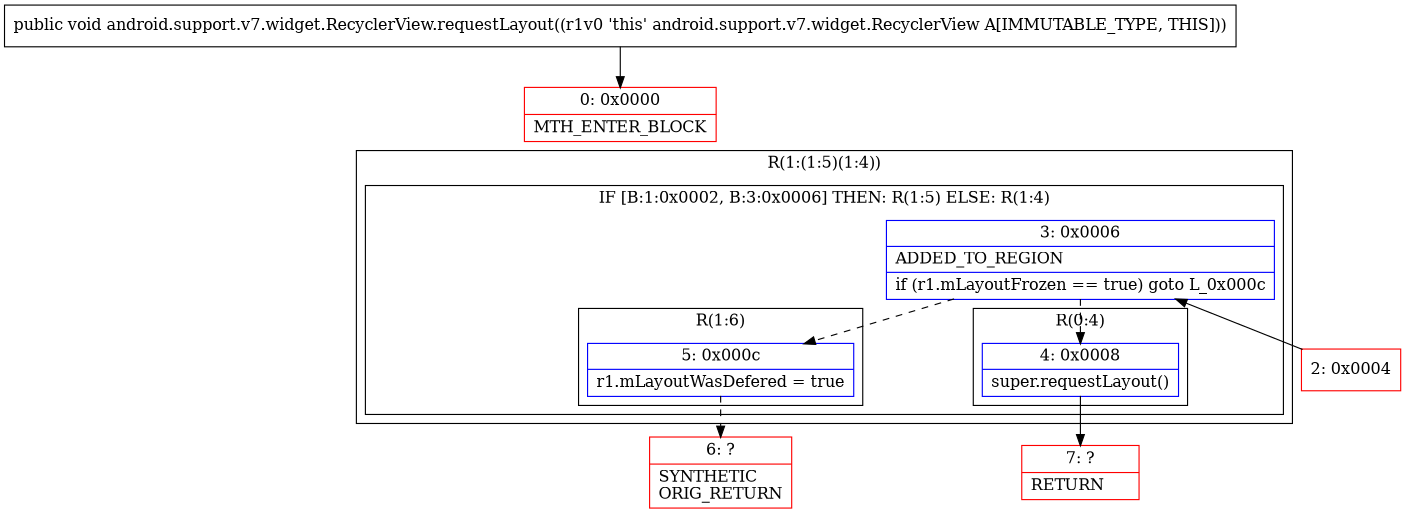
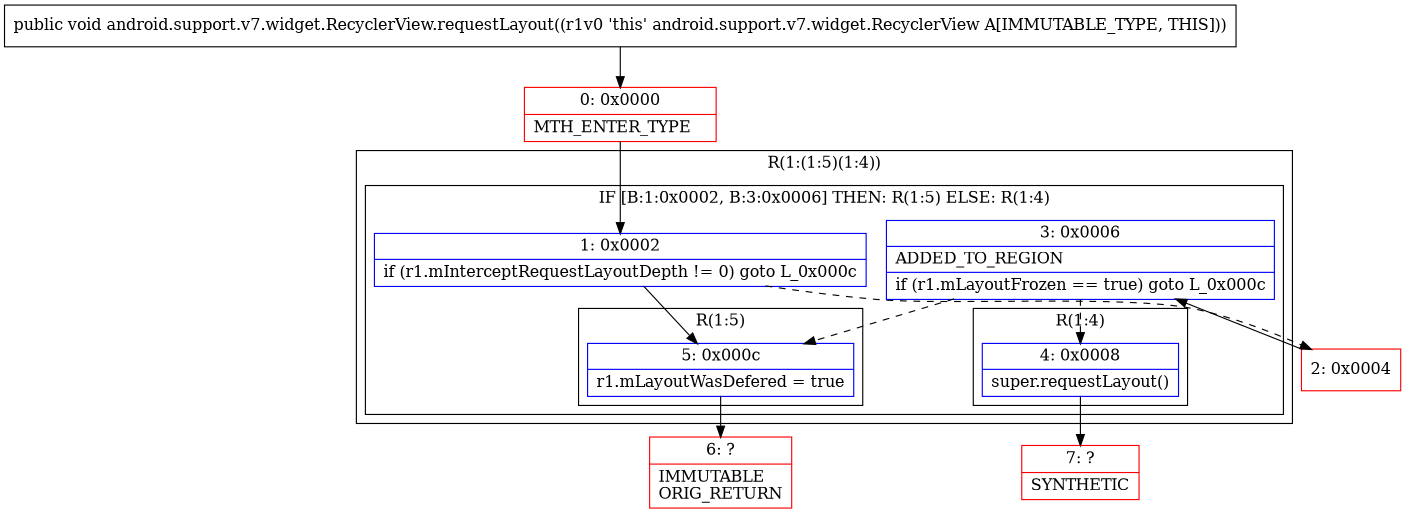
node "0: 0x0000": text "MTH_ENTER_BLOCK" -> "MTH_ENTER_TYPE"
node "1: 0x0002": added
cluster "R(1:6)": label "R(1:6)" -> "R(1:5)"
cluster "R(0:4)": label "R(0:4)" -> "R(1:4)"
edge "5: 0x000c" -> "6: ?": style dashed -> solid
node "6: ?": text "SYNTHETIC" -> "IMMUTABLE"
node "7: ?": text "RETURN" -> "SYNTHETIC"
